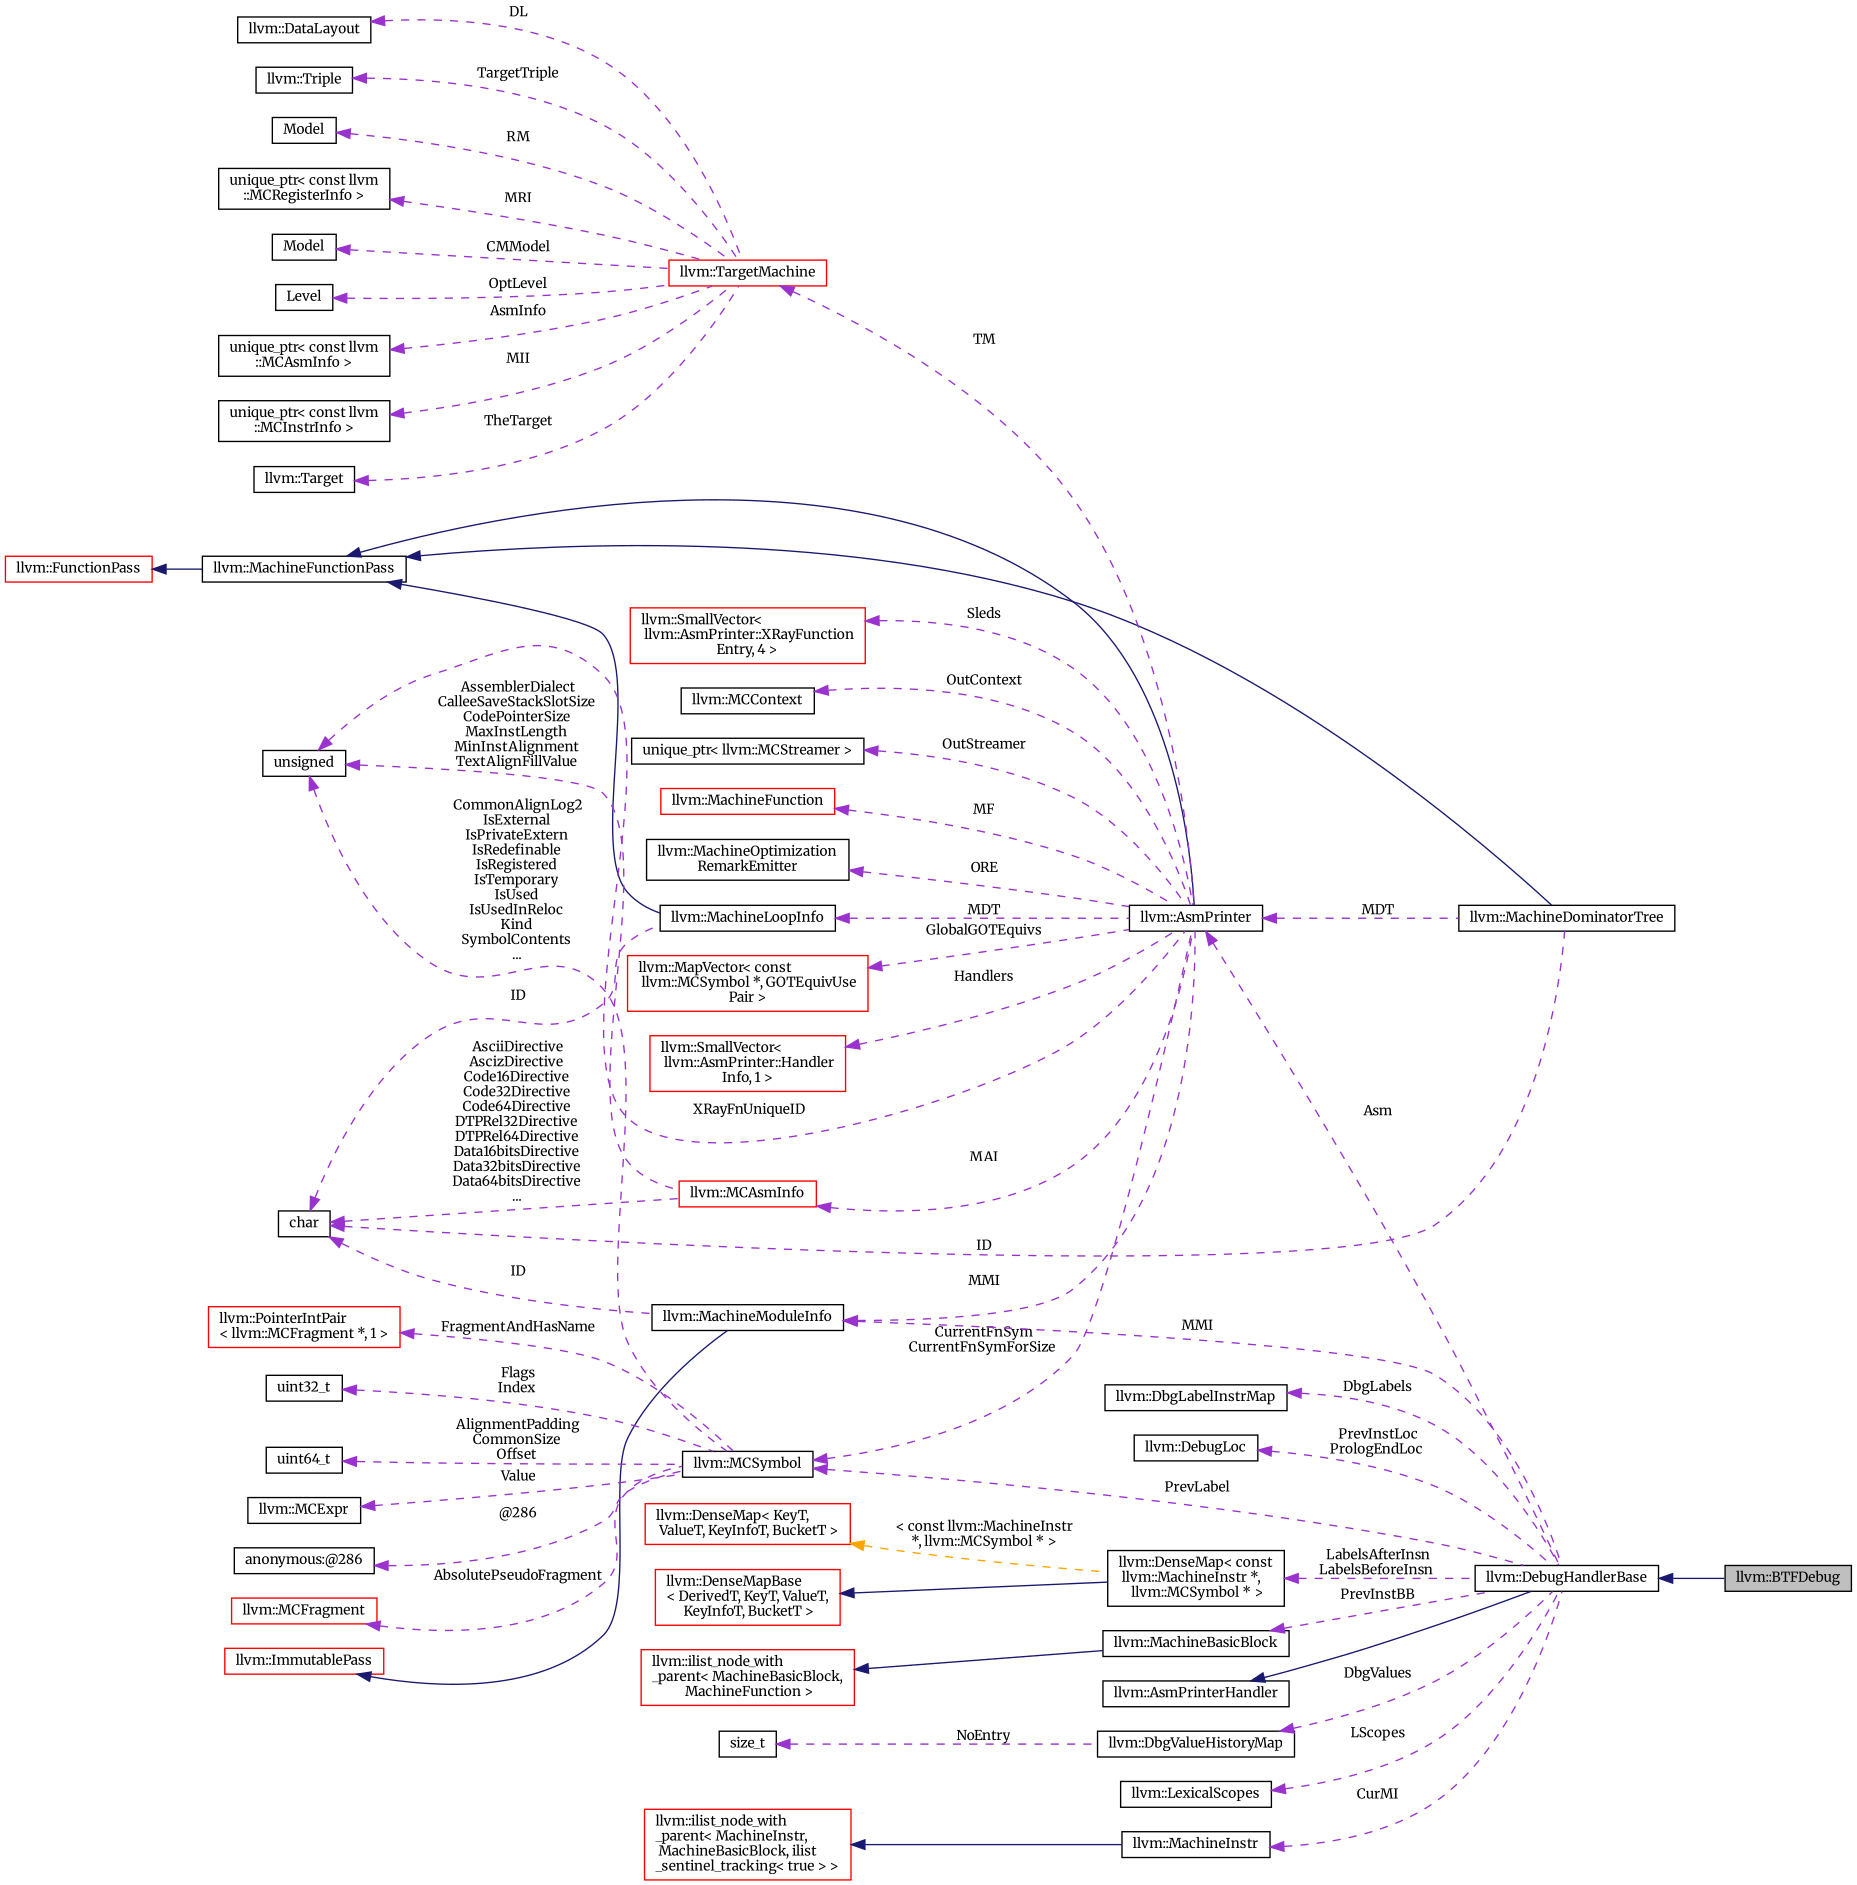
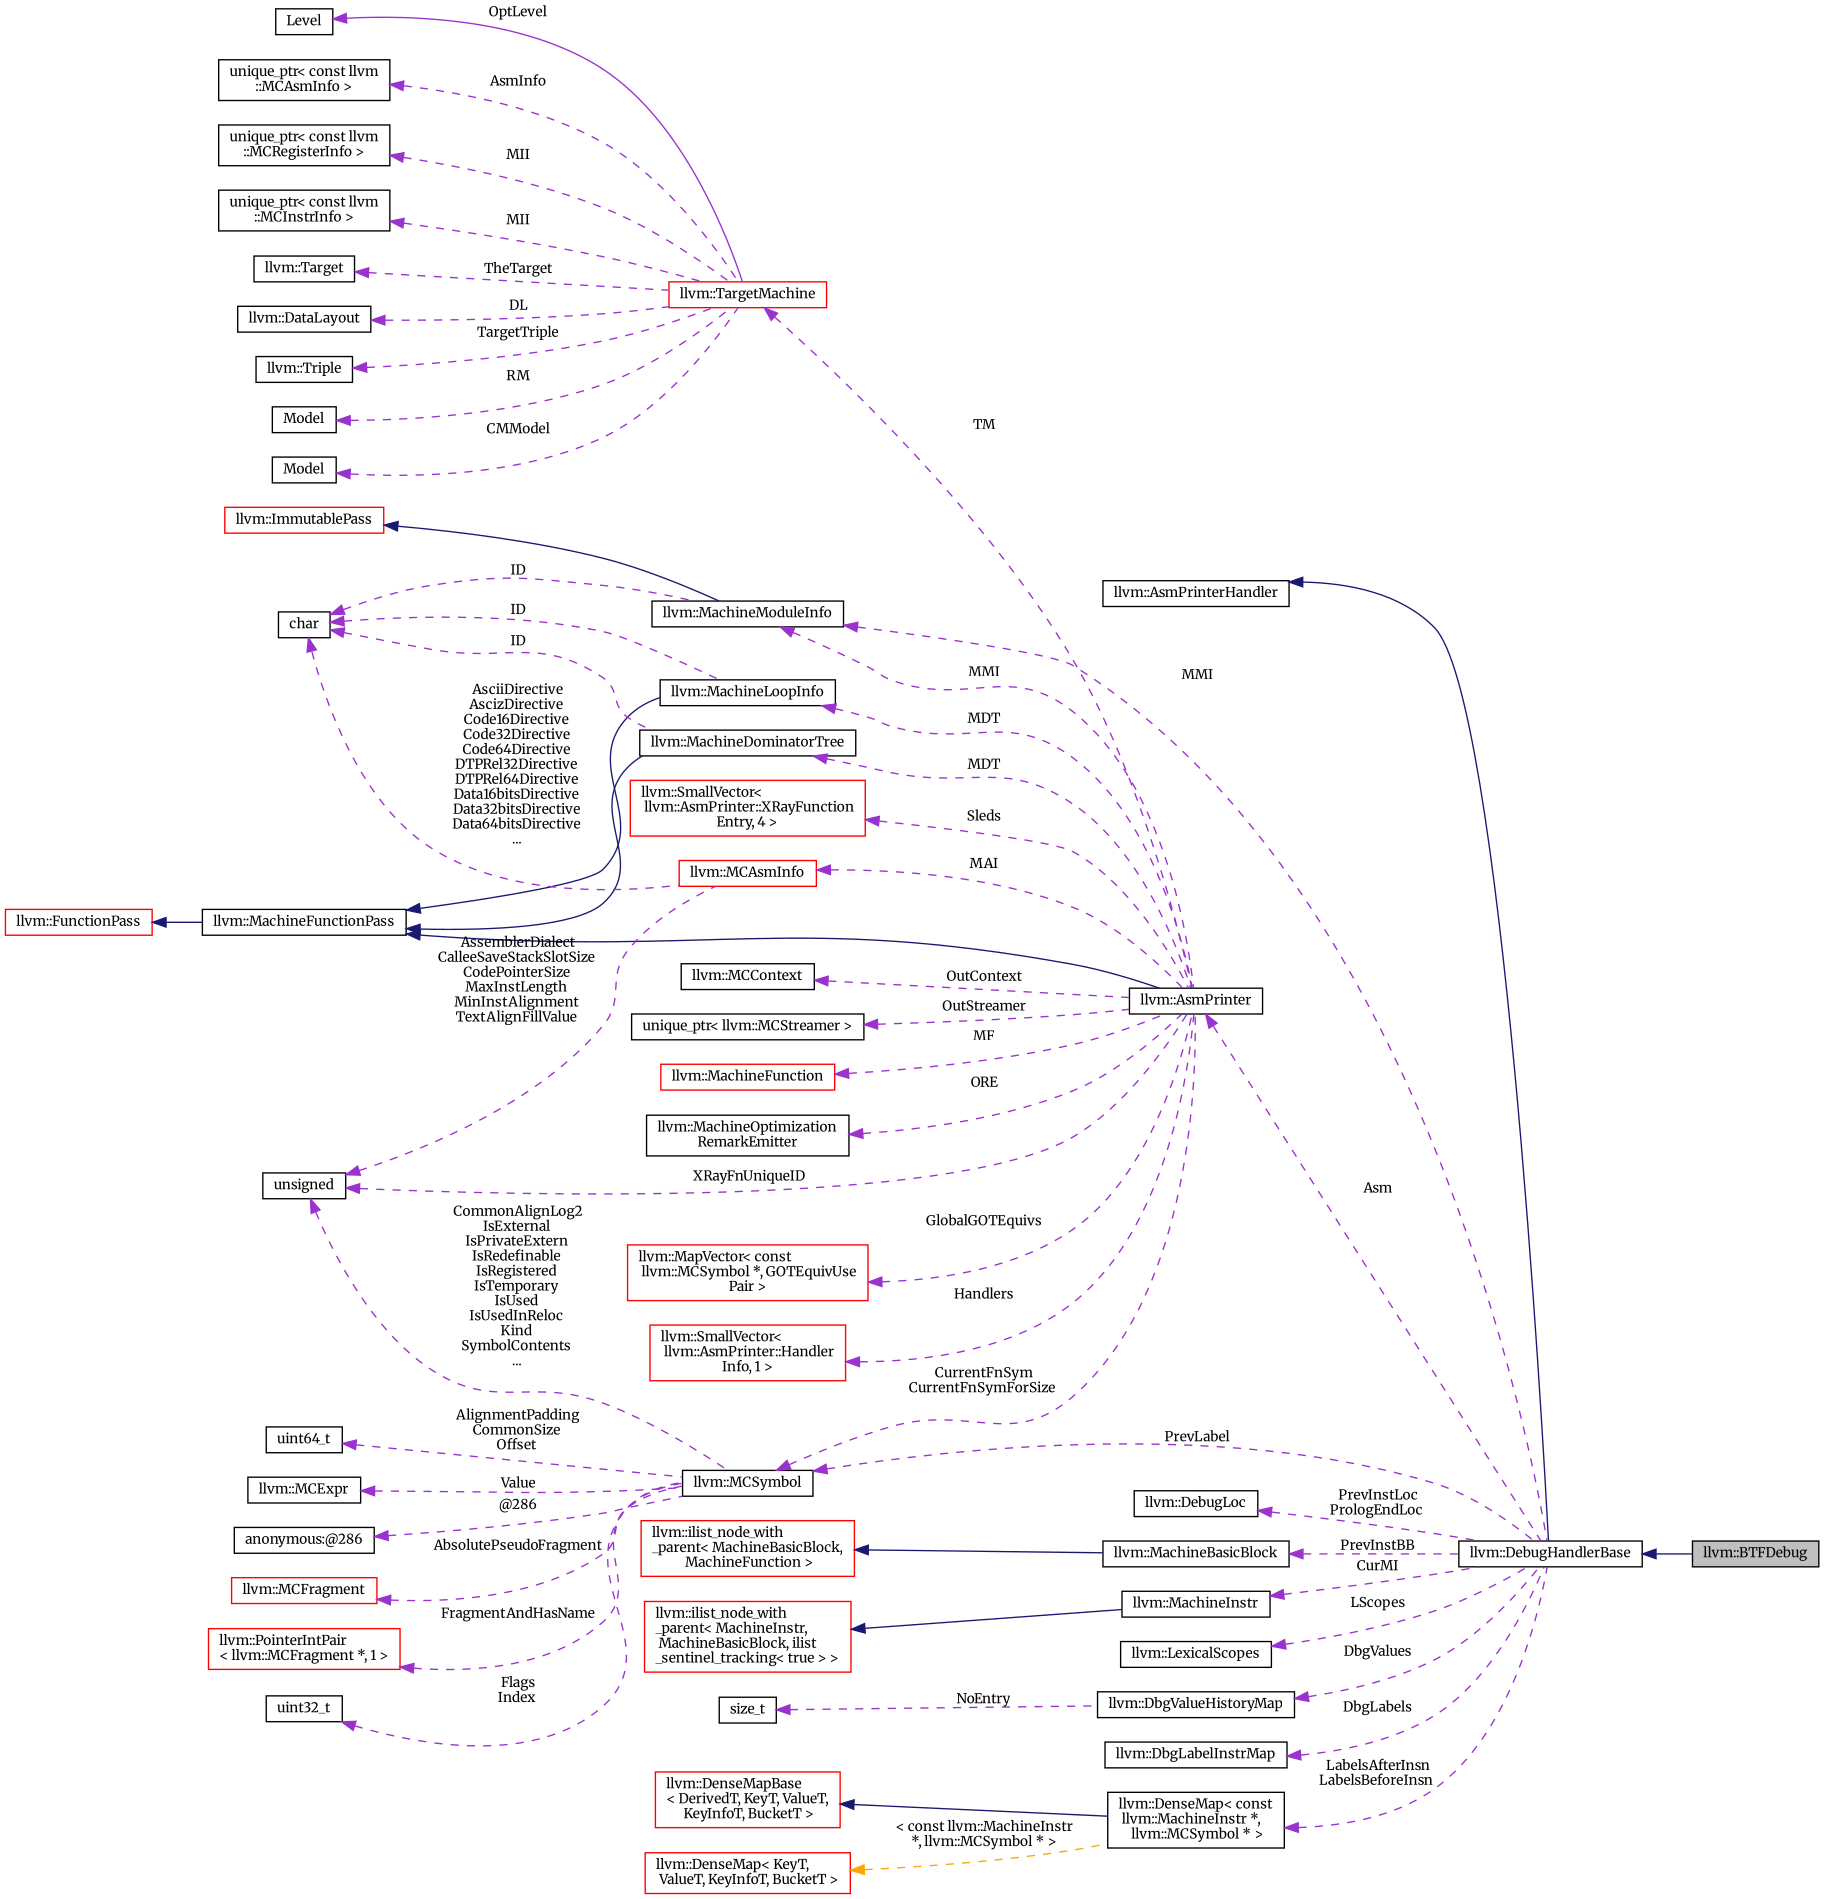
edge "llvm::TargetMachine" -> "unique_ptr< const llvm ::MCRegisterInfo >": label " MRI" -> " MII"
edge "llvm::TargetMachine" -> "Level": style dashed -> solid
edge "llvm::MachineDominatorTree" -> "llvm::AsmPrinter": reversed
